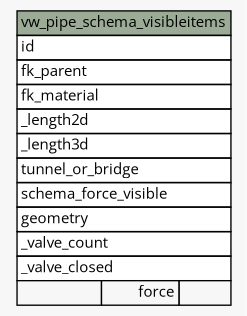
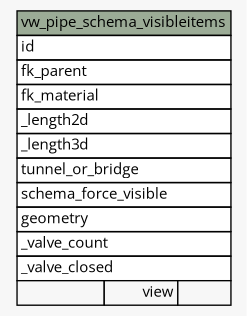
node "vw_pipe_schema_visibleitems": text "force" -> "view"
